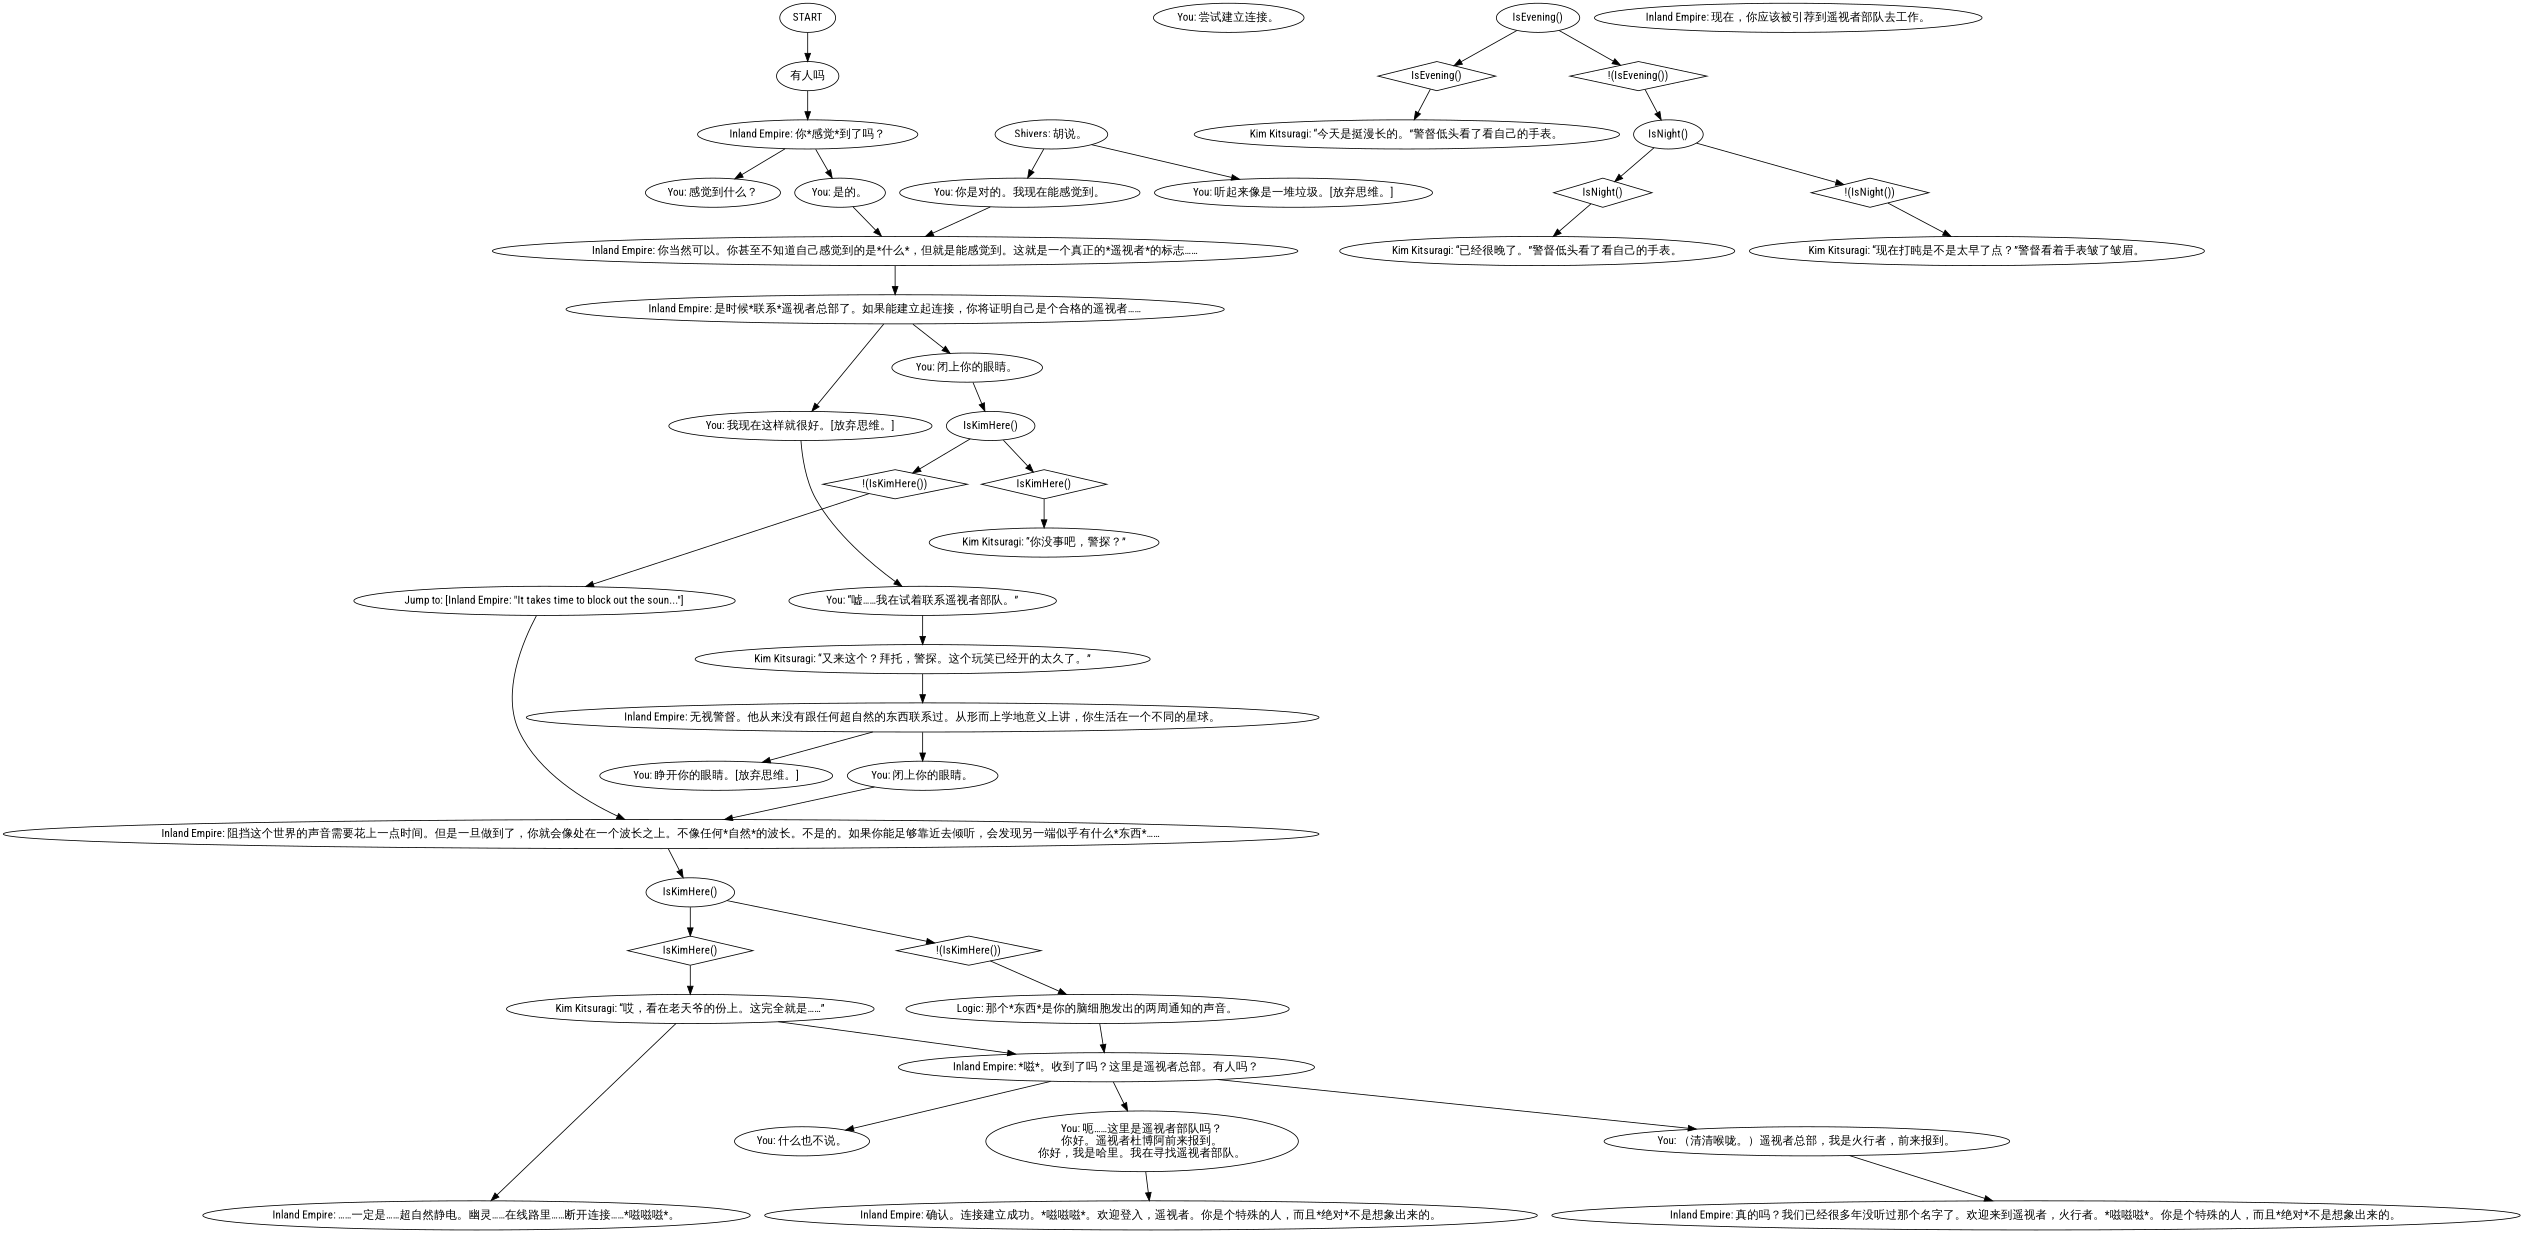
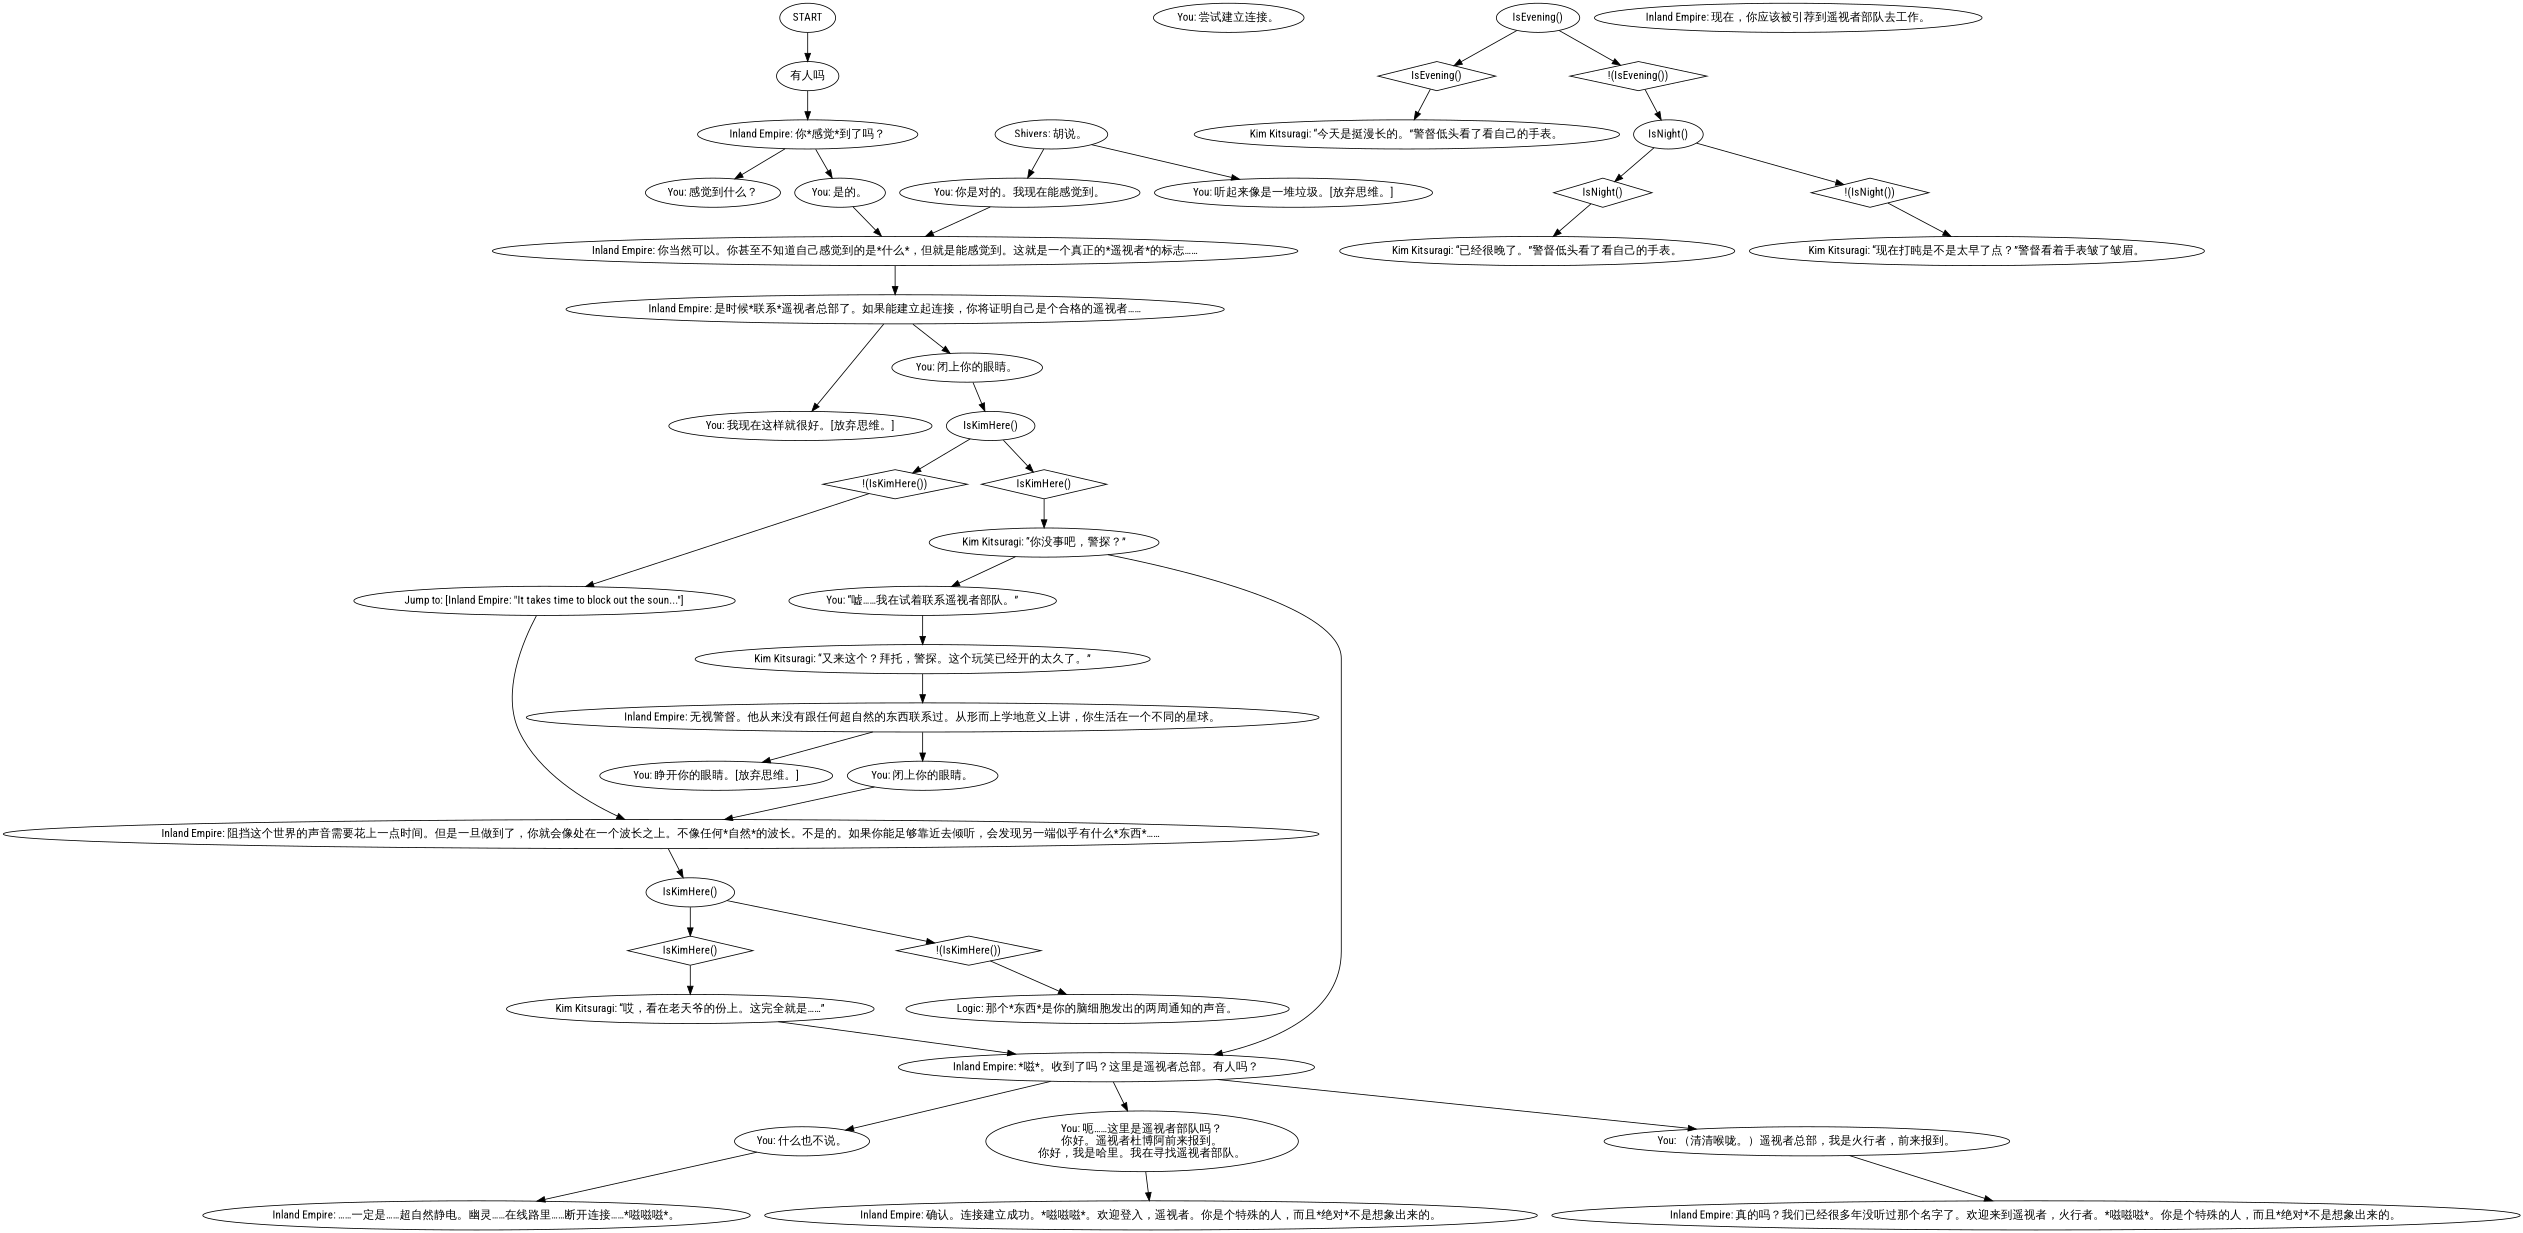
edge "You: 我现在这样就很好。[放弃思维。]" -> "You: “嘘……我在试着联系遥视者部队。”": now "Kim Kitsuragi: “你没事吧，警探？”" -> "You: “嘘……我在试着联系遥视者部队。”"
edge "Logic: 那个*东西*是你的脑细胞发出的两周通知的声音。" -> "Inland Empire: *嗞*。收到了吗？这里是遥视者总部。有人吗？": now "Kim Kitsuragi: “你没事吧，警探？”" -> "Inland Empire: *嗞*。收到了吗？这里是遥视者总部。有人吗？"
edge "Kim Kitsuragi: “哎，看在老天爷的份上。这完全就是……”" -> "Inland Empire: ……一定是……超自然静电。幽灵……在线路里……断开连接……*嗞嗞嗞*。": now "You: 什么也不说。" -> "Inland Empire: ……一定是……超自然静电。幽灵……在线路里……断开连接……*嗞嗞嗞*。"
